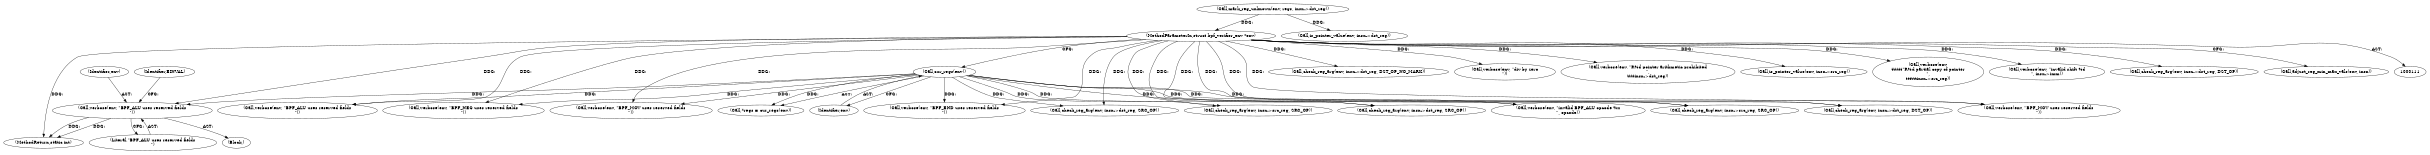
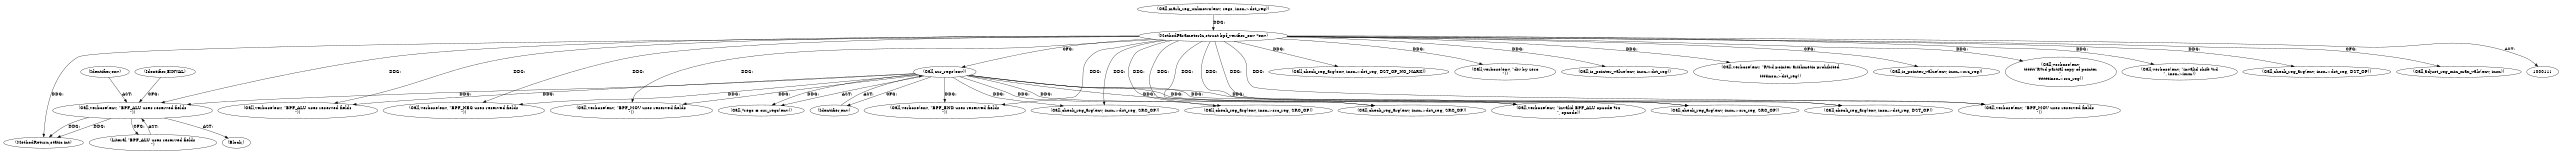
edge "(Call,mark_reg_unknown(env, regs, insn->dst_reg))" -> "(Call,is_pointer_value(env, insn->dst_reg))": now "(MethodParameterIn,struct bpf_verifier_env *env)" -> "(Call,is_pointer_value(env, insn->dst_reg))"
edge "(MethodParameterIn,struct bpf_verifier_env *env)" -> "(Call,is_pointer_value(env, insn->src_reg))": label "DDG: " -> "CFG: "
